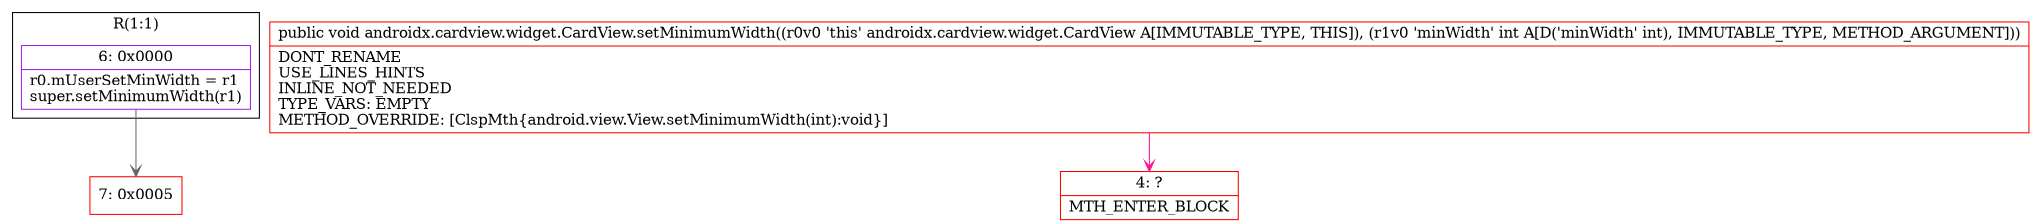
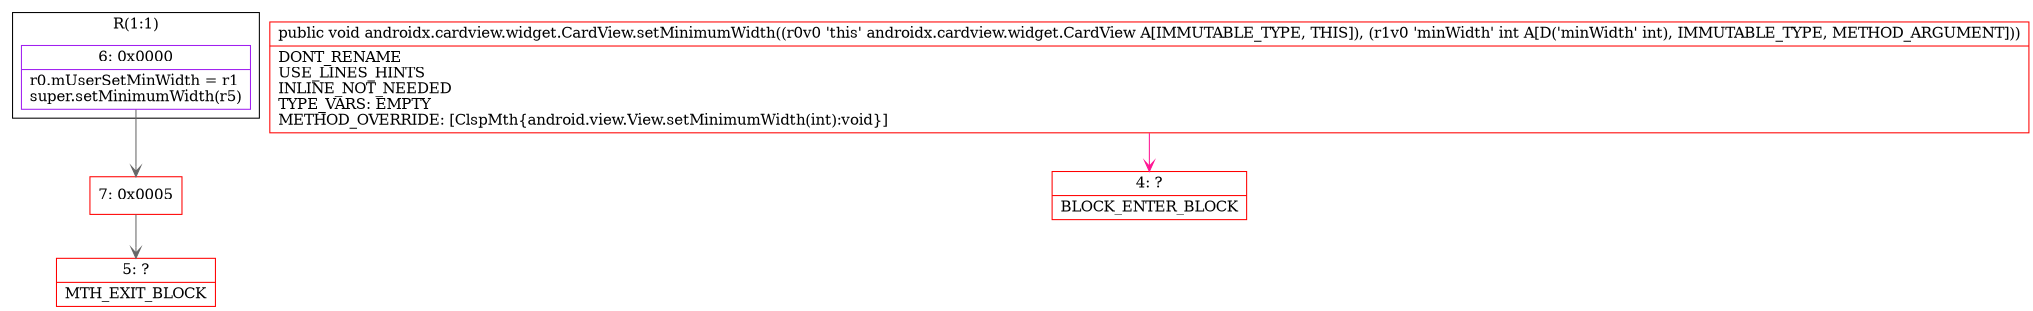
node "6: 0x0000": text "super.setMinimumWidth(r1)" -> "super.setMinimumWidth(r5)"
node "4: ?": text "MTH_ENTER_BLOCK" -> "BLOCK_ENTER_BLOCK"
node "5: ?": added
